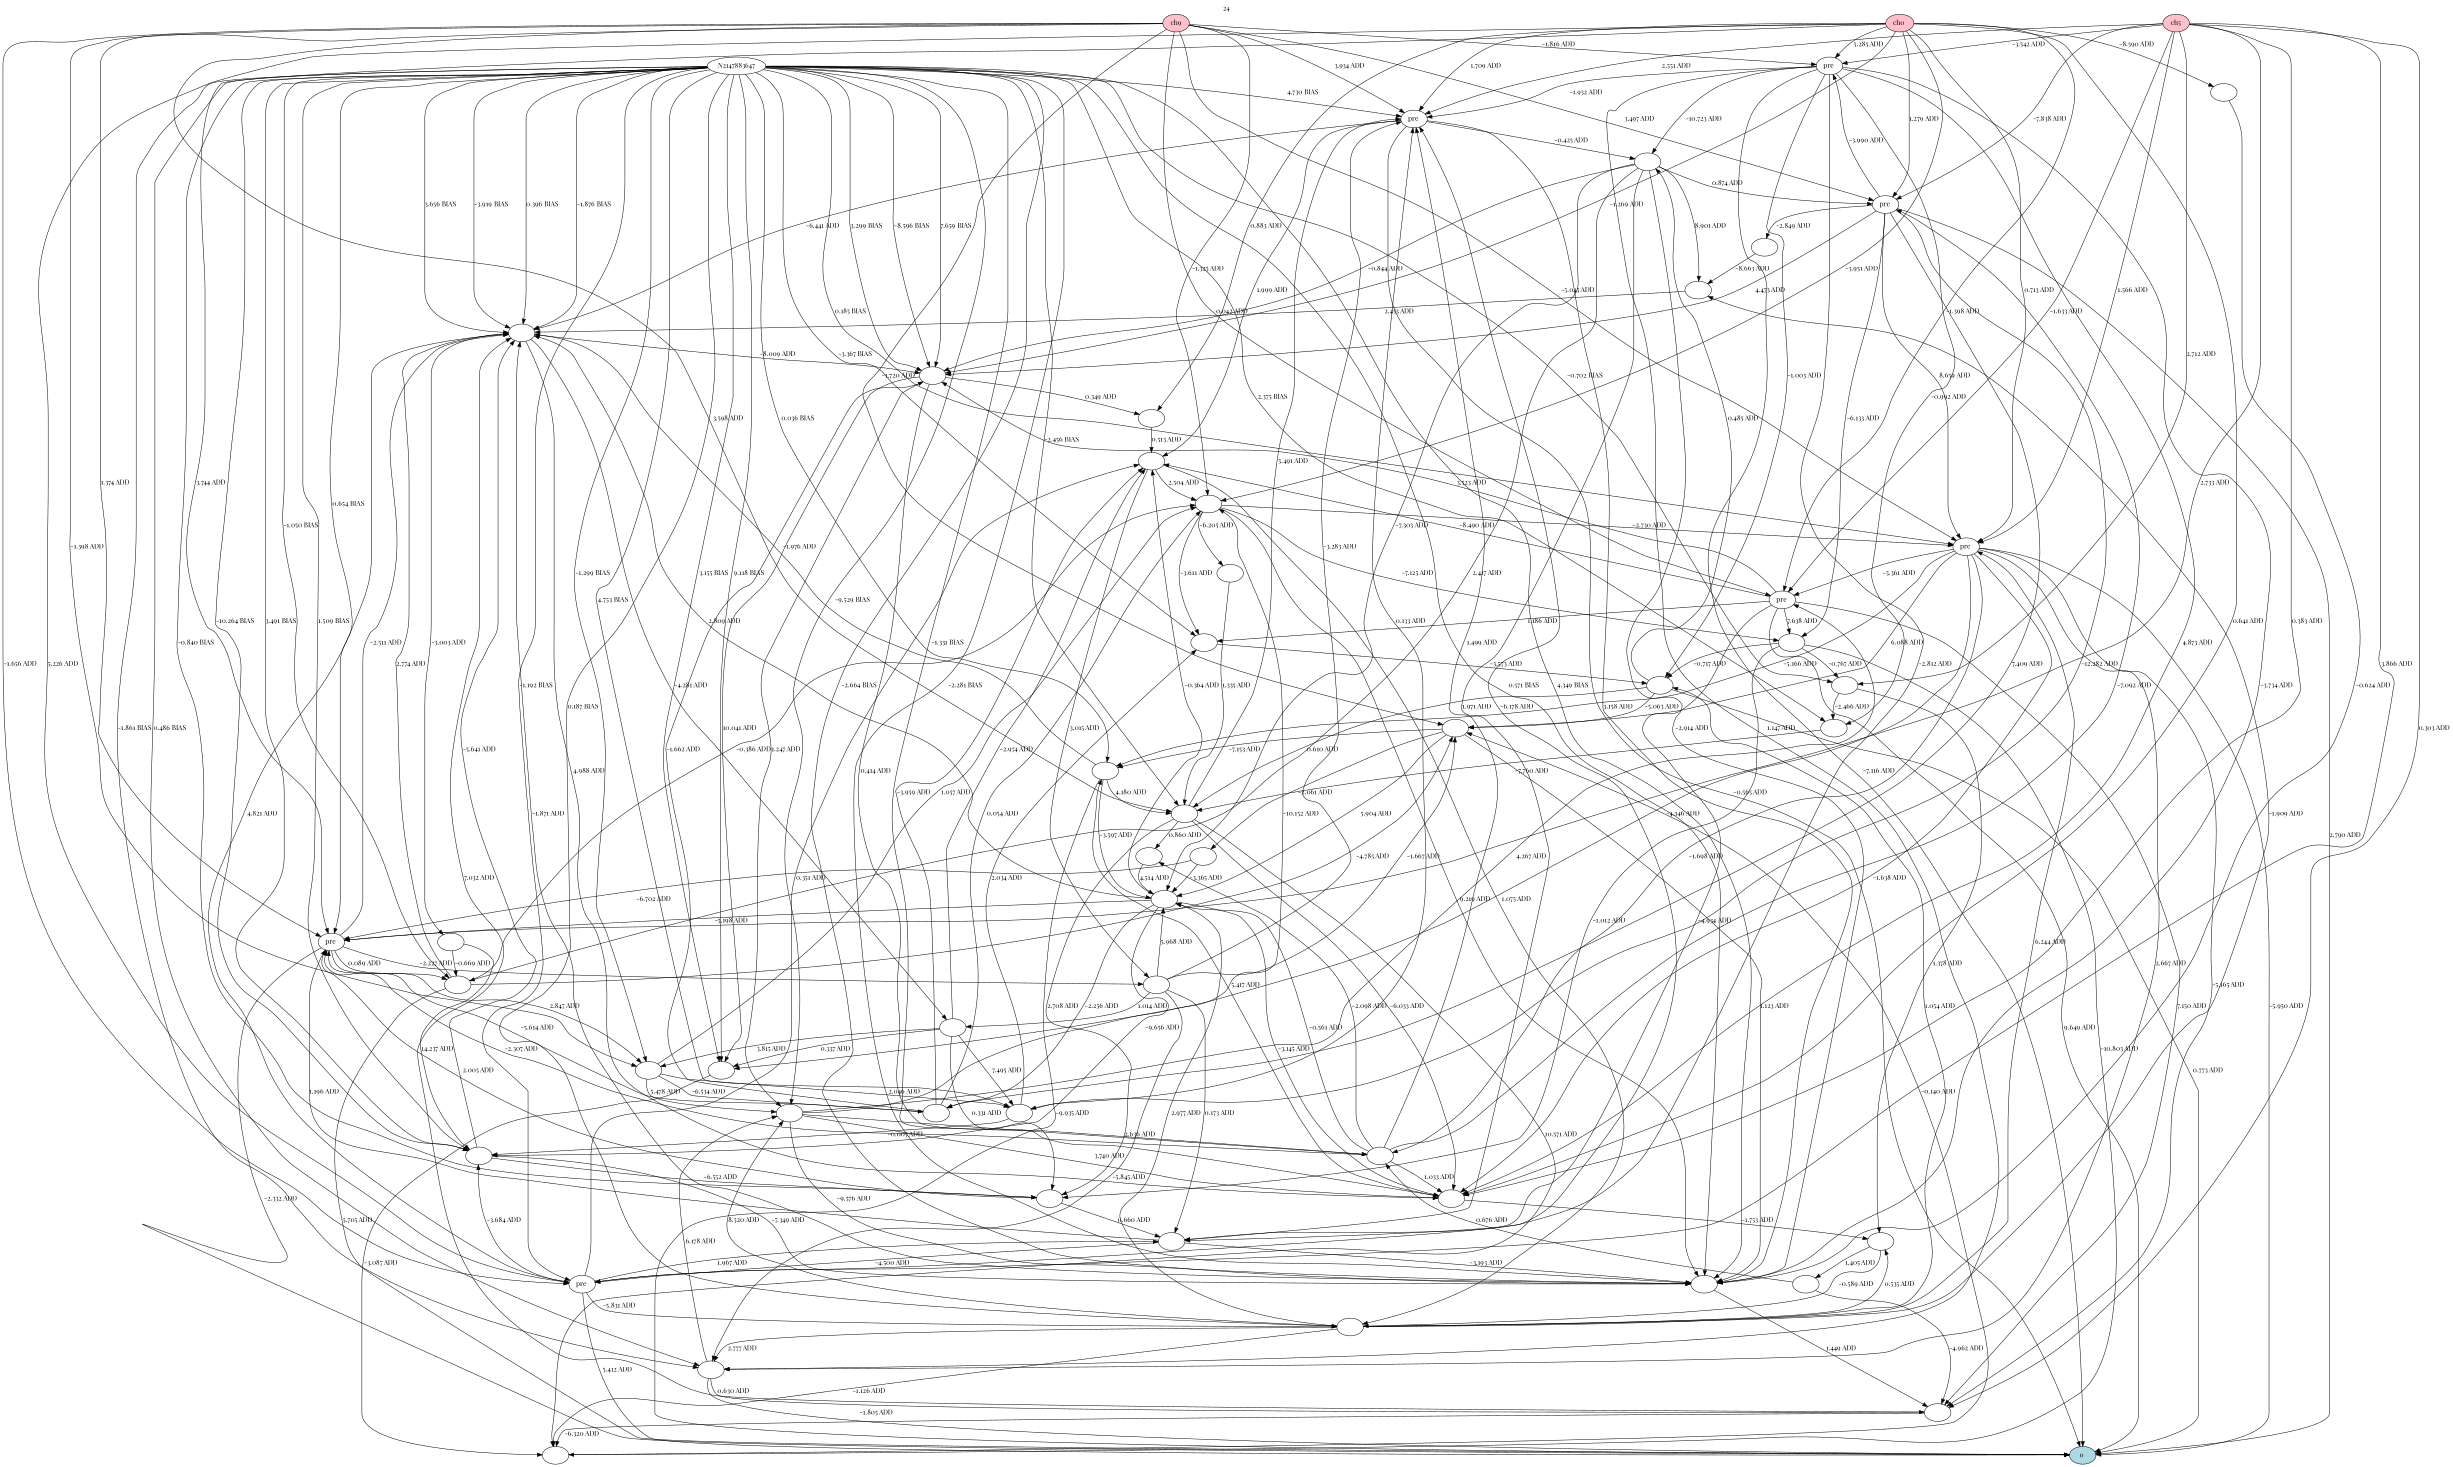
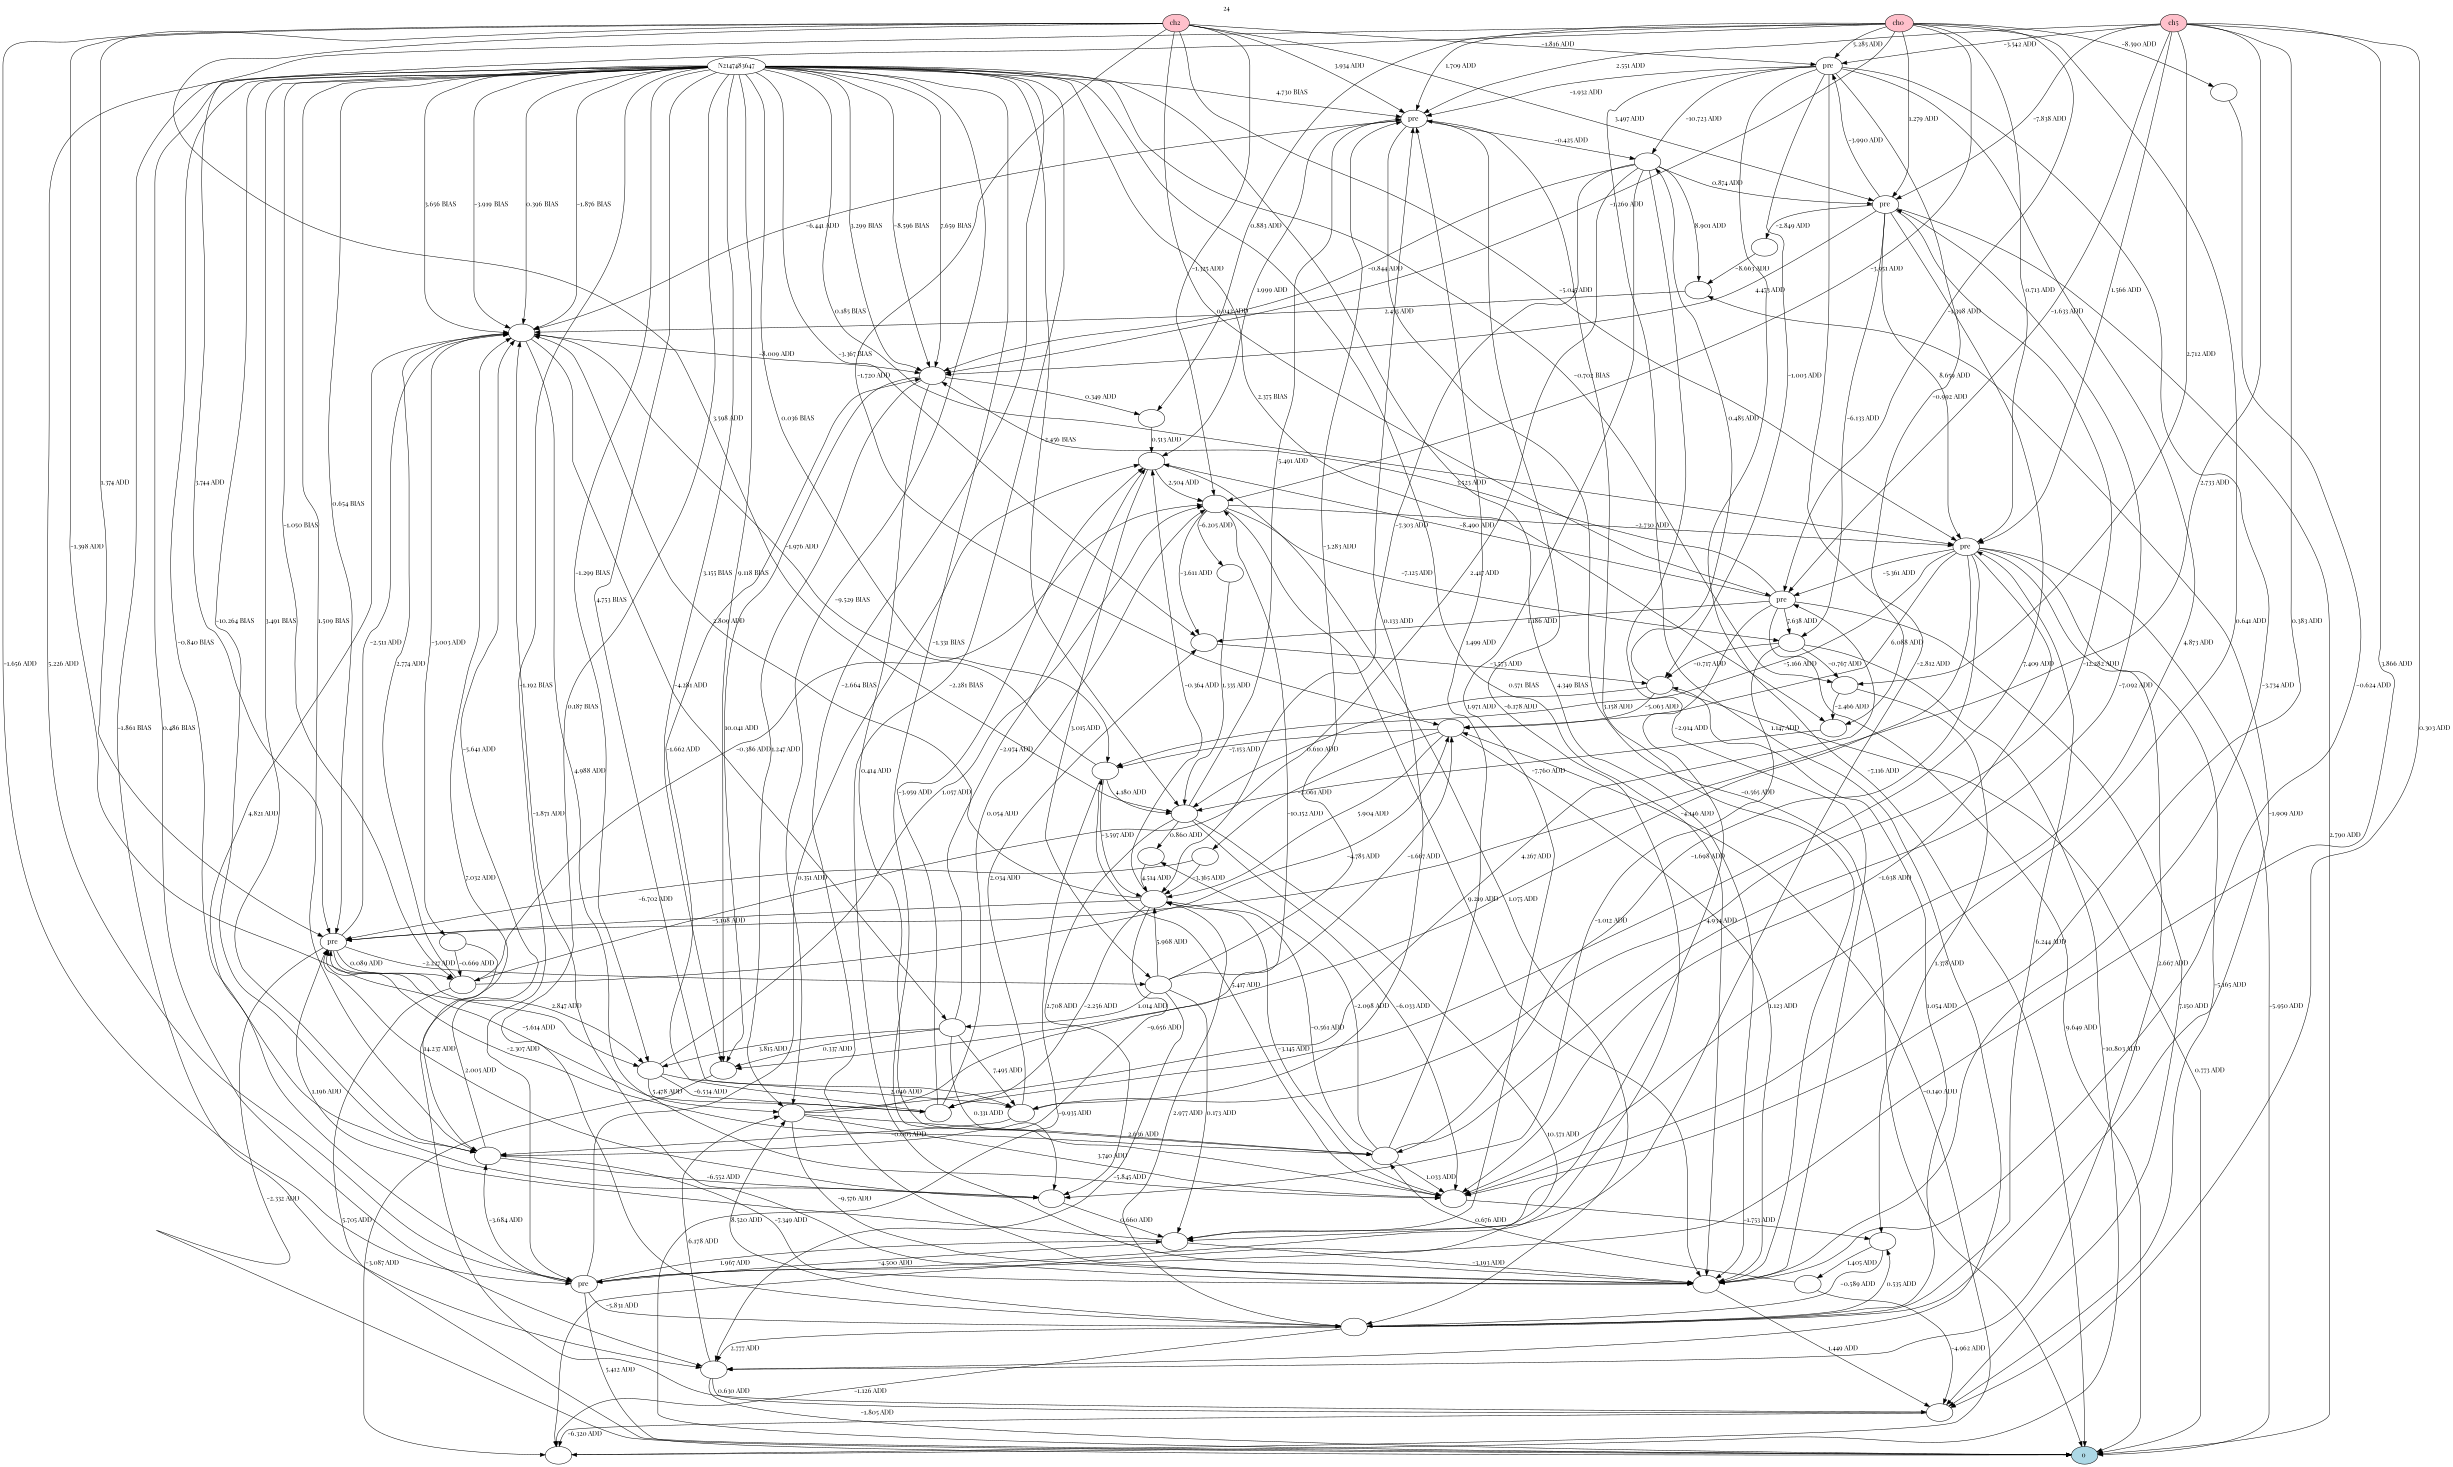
node "ch9": label "ch9" -> "ch2"
node "N2147883647": label "N2147883647" -> "N2147483647"
